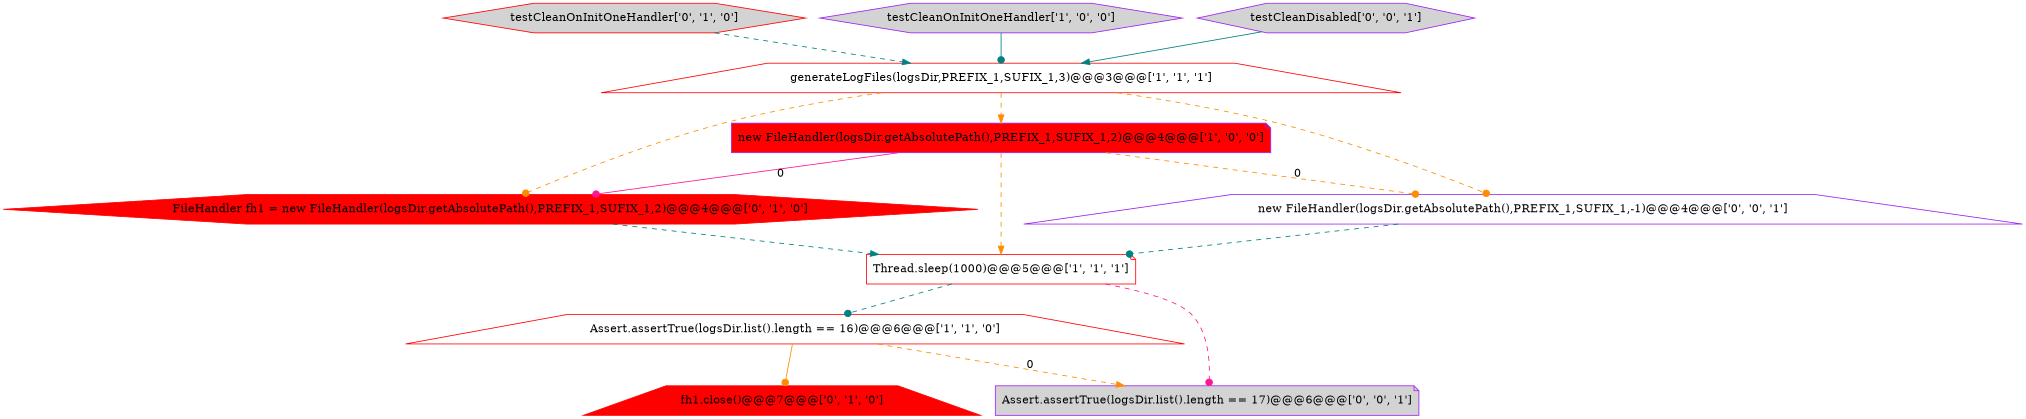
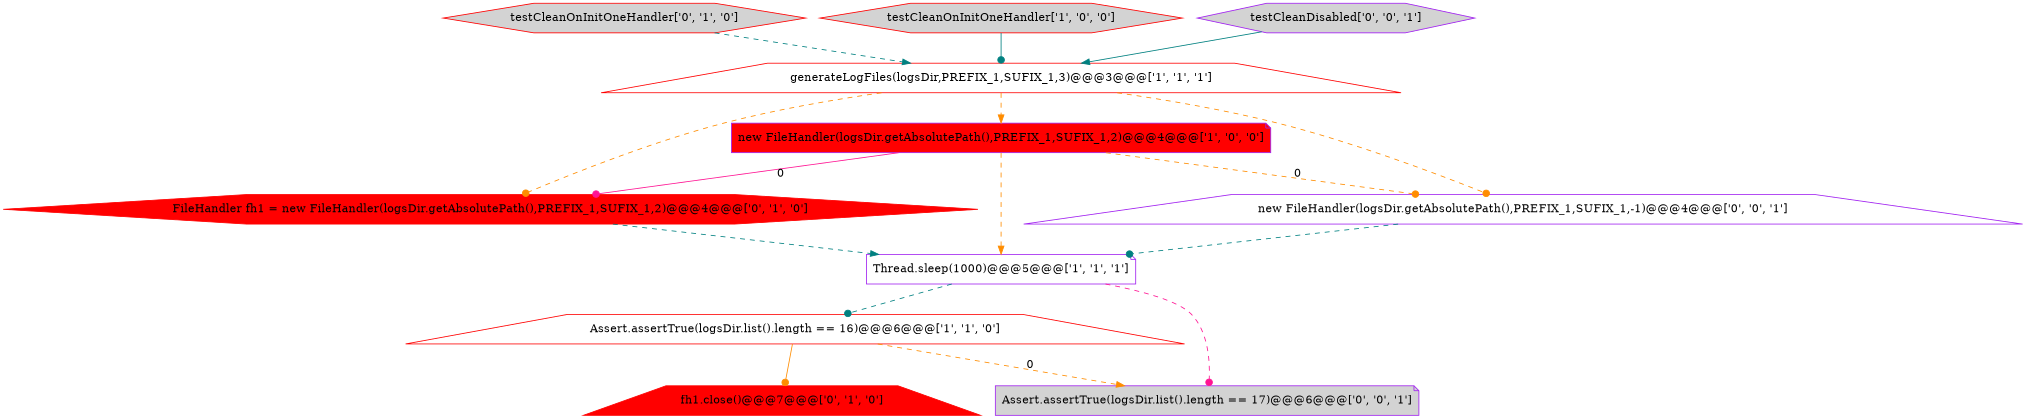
node "testCleanOnInitOneHandler['1', '0', '0']": color purple -> red
node "Thread.sleep(1000)@@@5@@@['1', '1', '1']": color red -> purple
